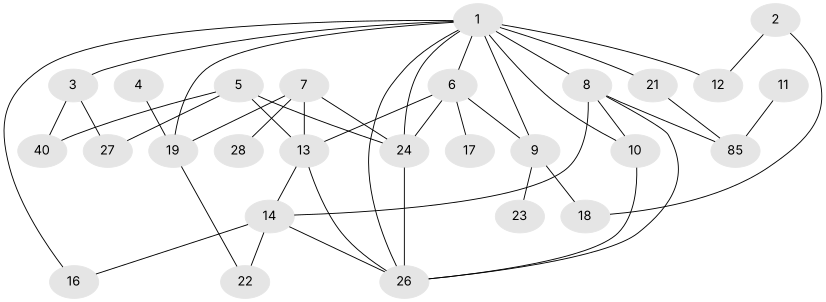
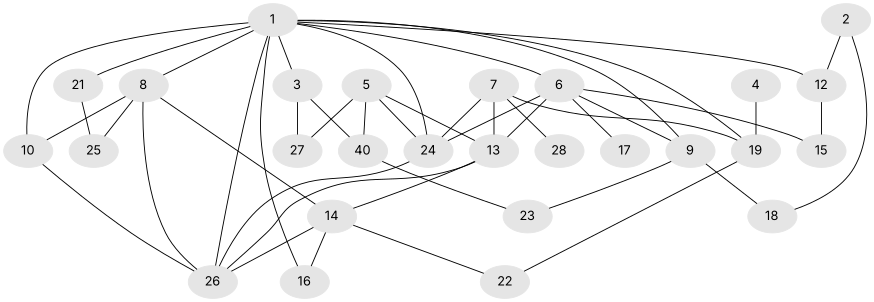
node "11": removed
node "85": label "85" -> "25"
node "15": added
edge "40" -- "23": added
